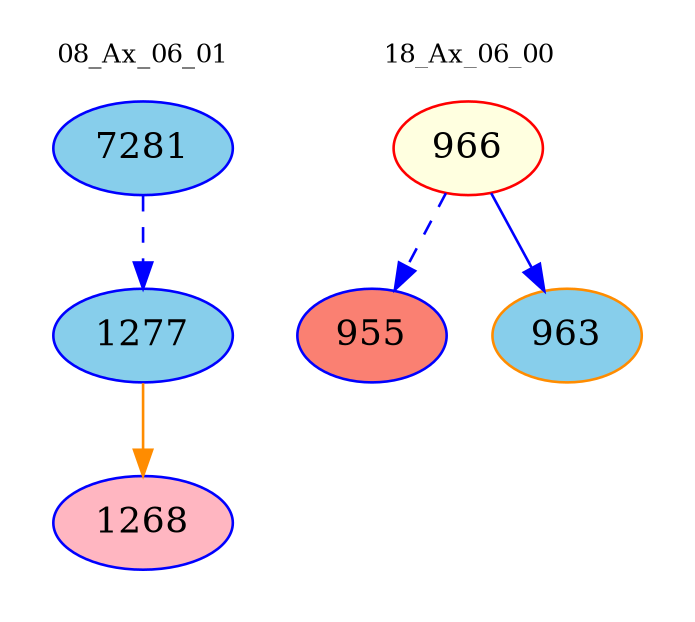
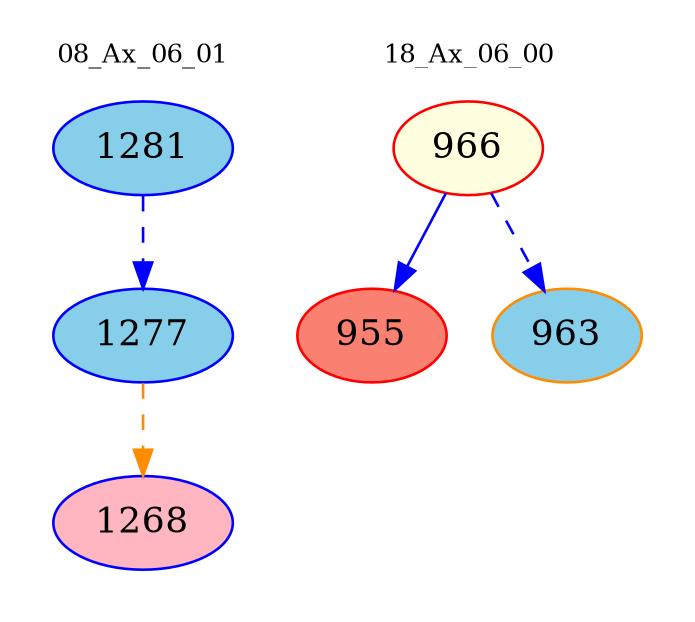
node "7281": label "7281" -> "1281"
edge "966" -> "955": style dashed -> solid
edge "966" -> "963": style solid -> dashed
node "955": color blue -> red
edge "1277" -> "1268": style solid -> dashed
